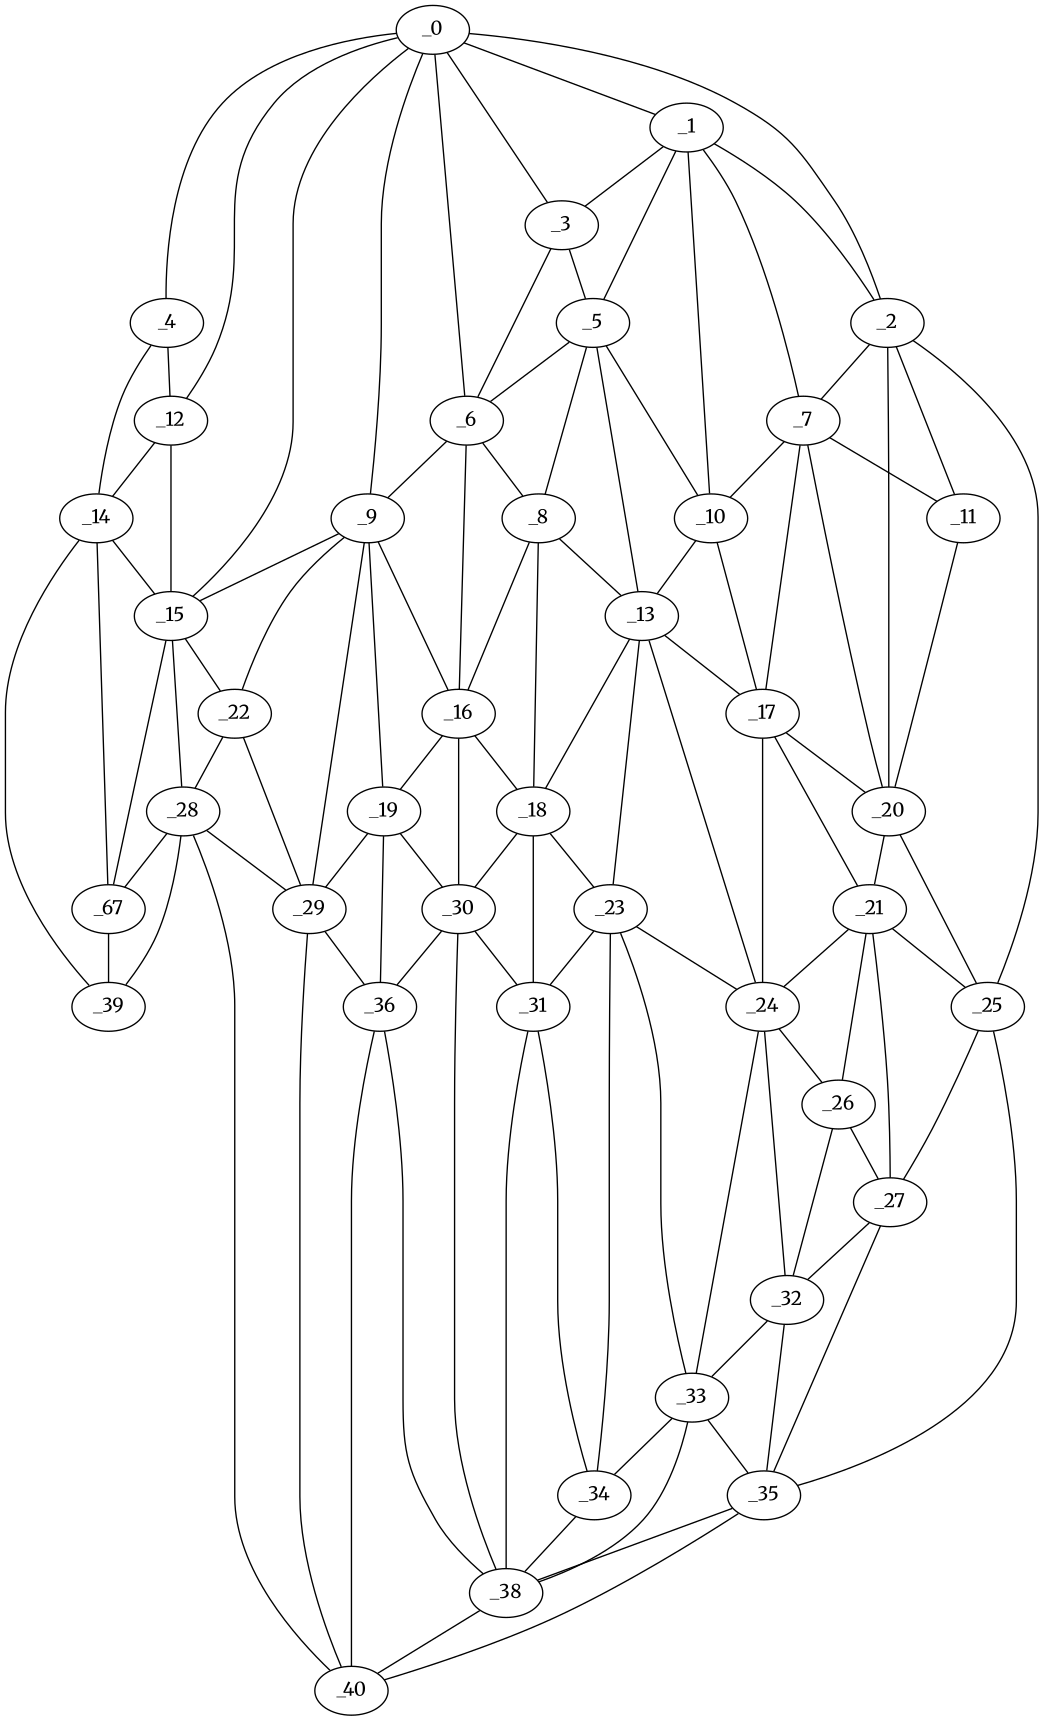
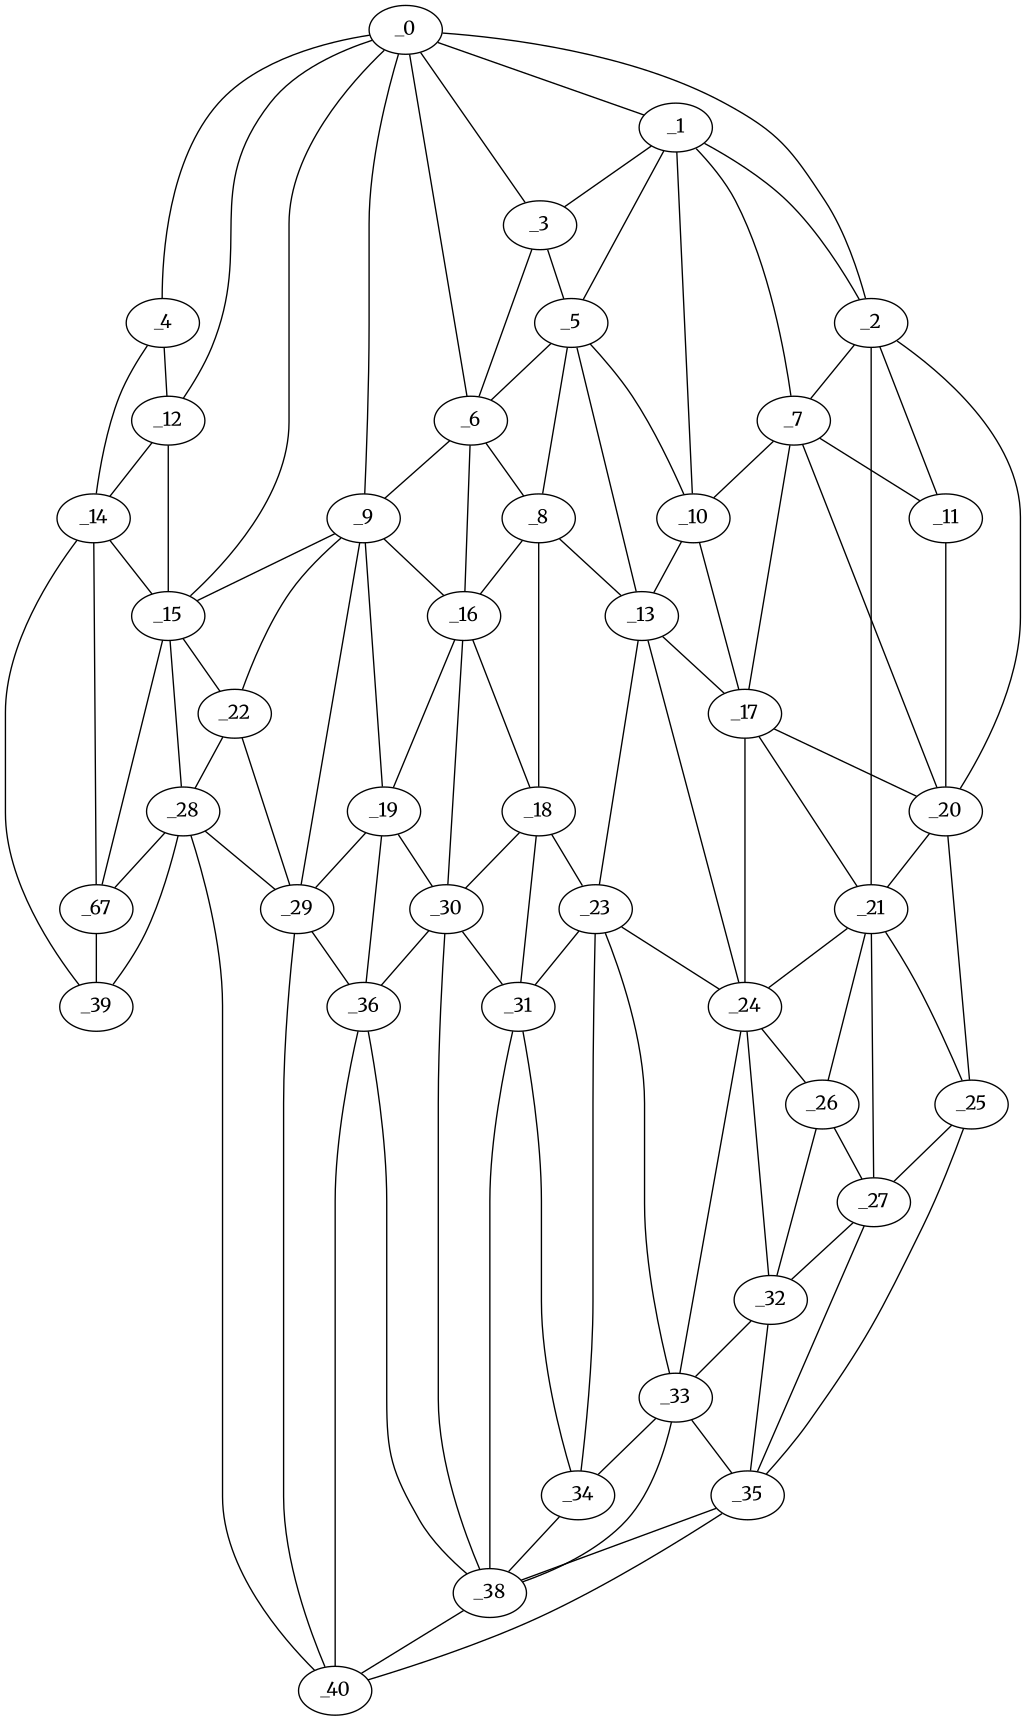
edge "_2" -- "_25": now "_2" -- "_21"
edge "_13" -- "_18": removed
